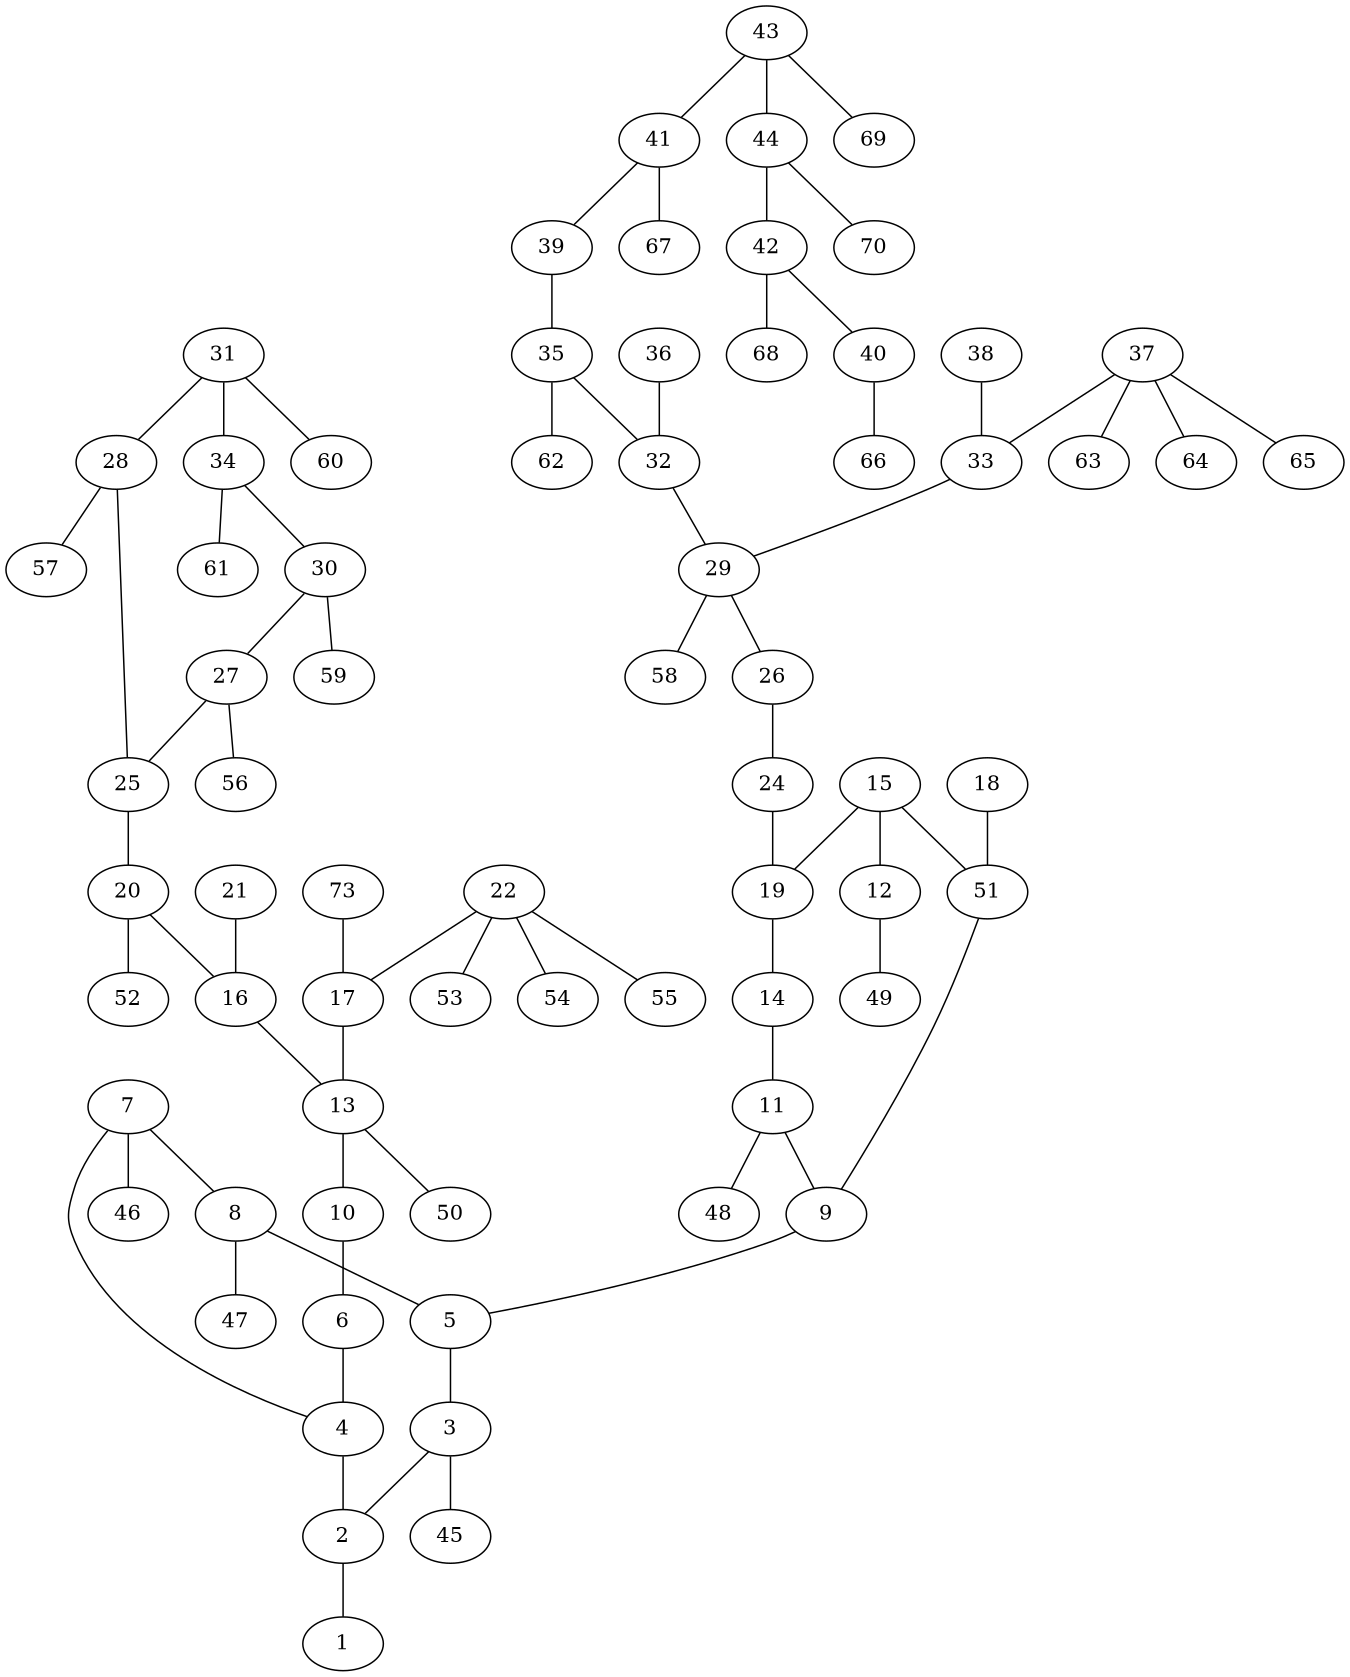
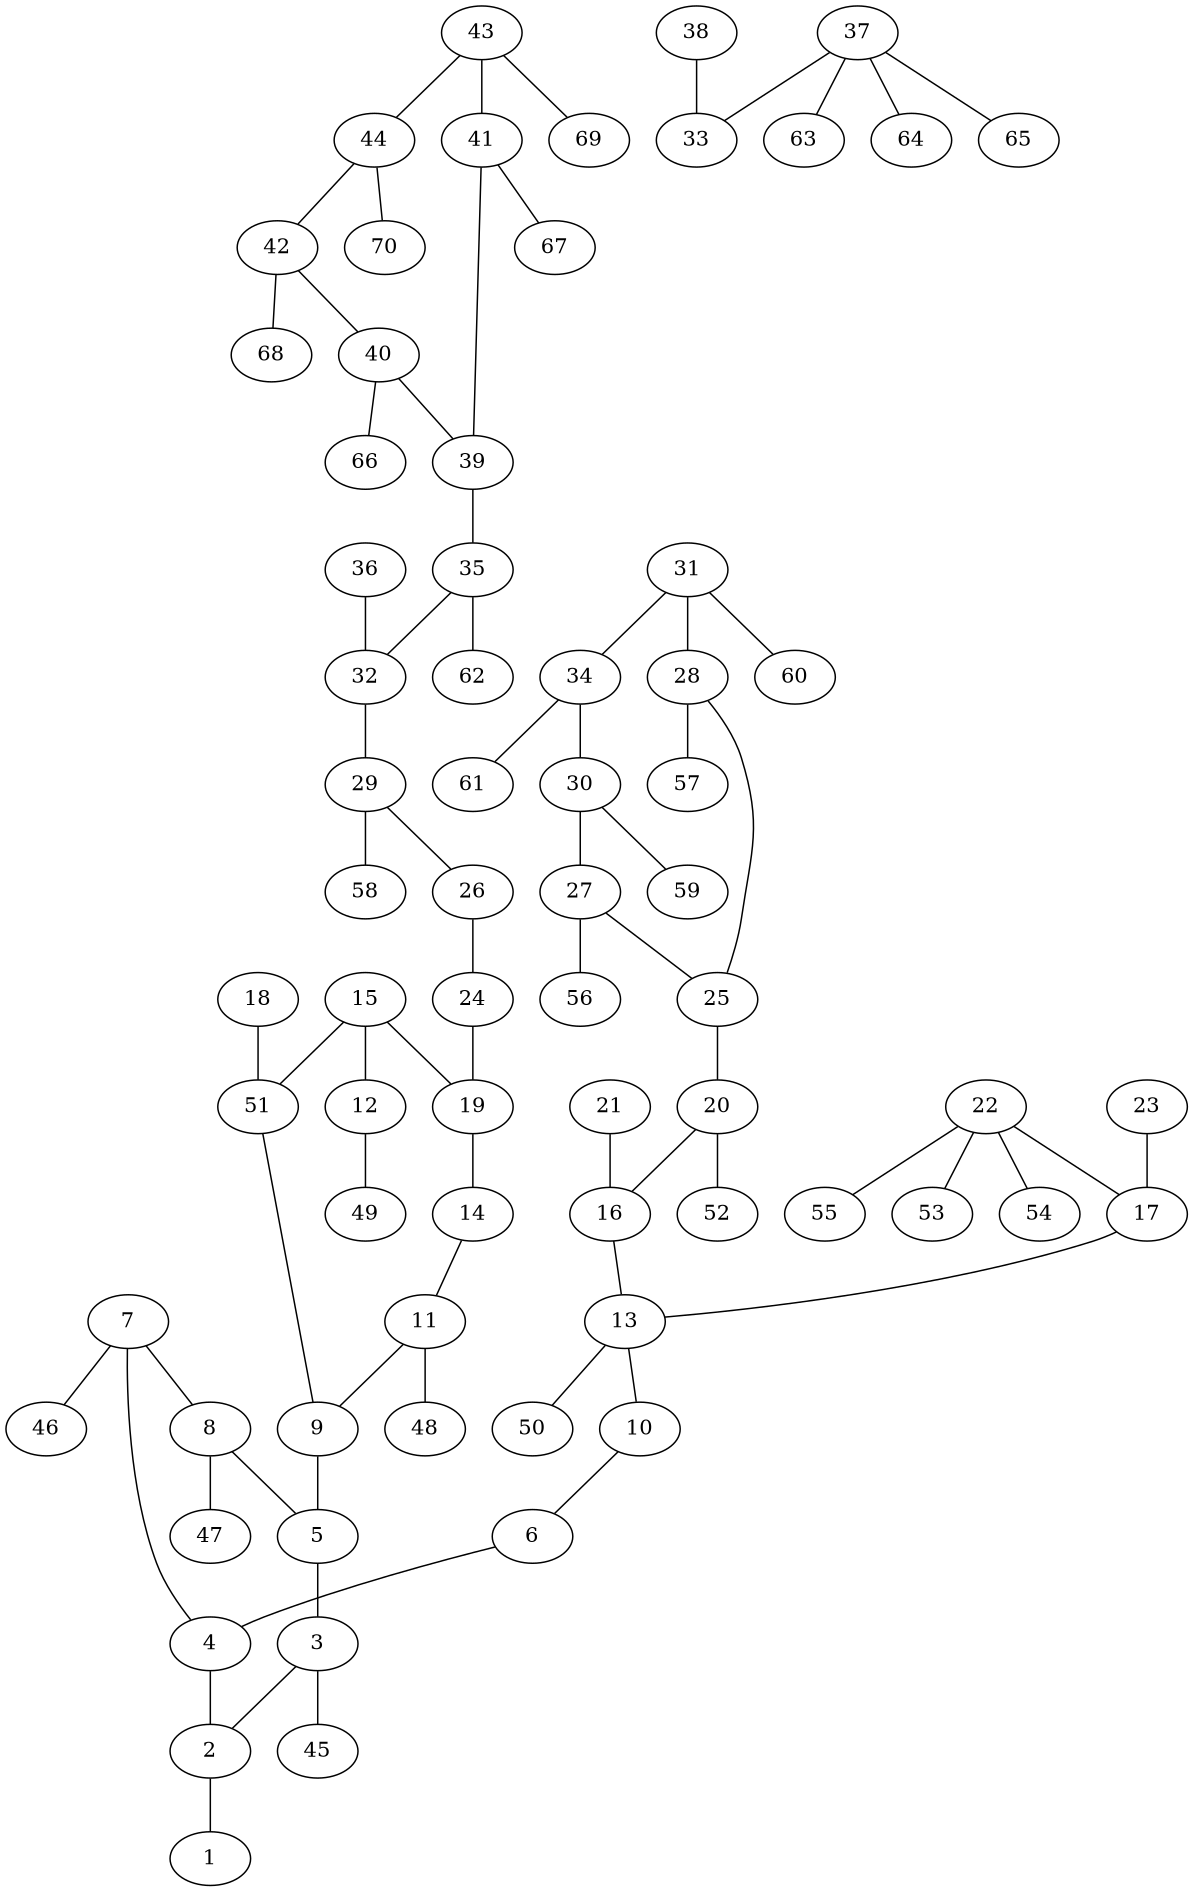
edge "40" -- "39": added
edge "33" -- "29": removed
node "73": label "73" -> "23"
